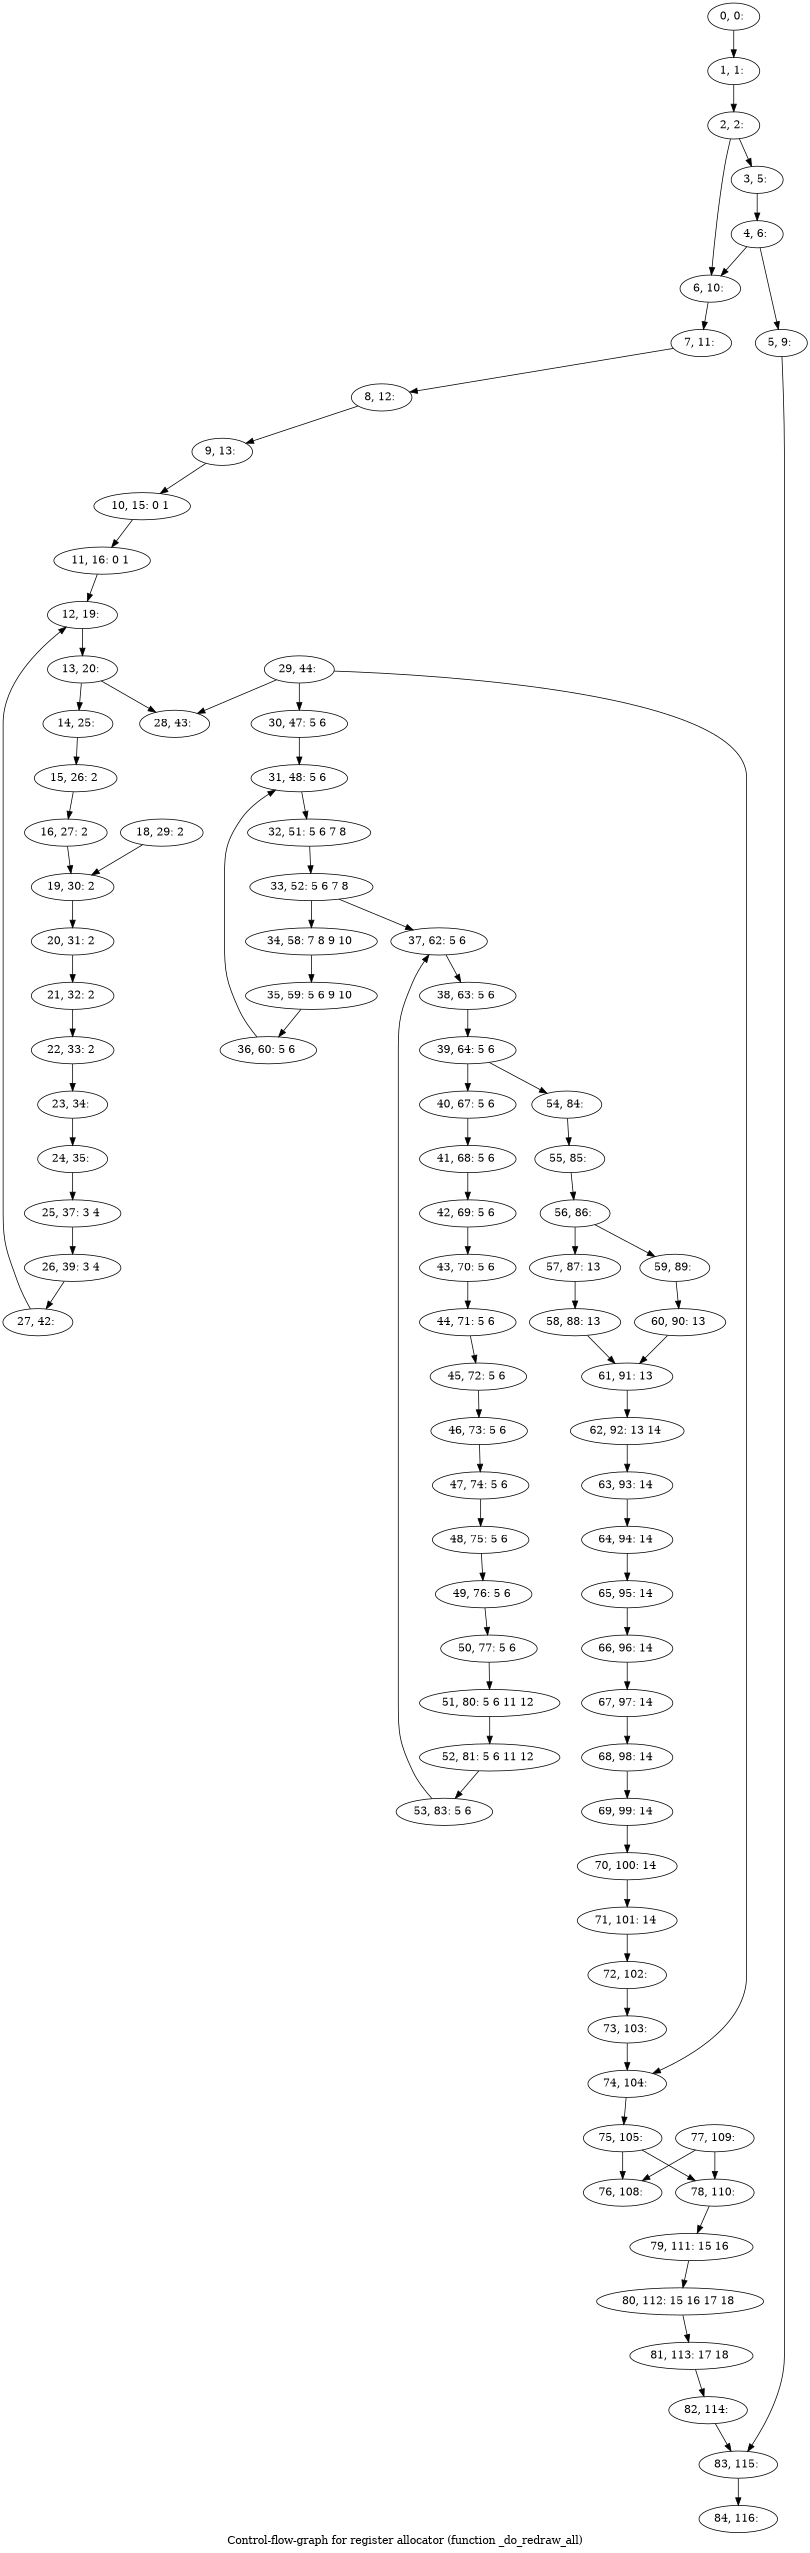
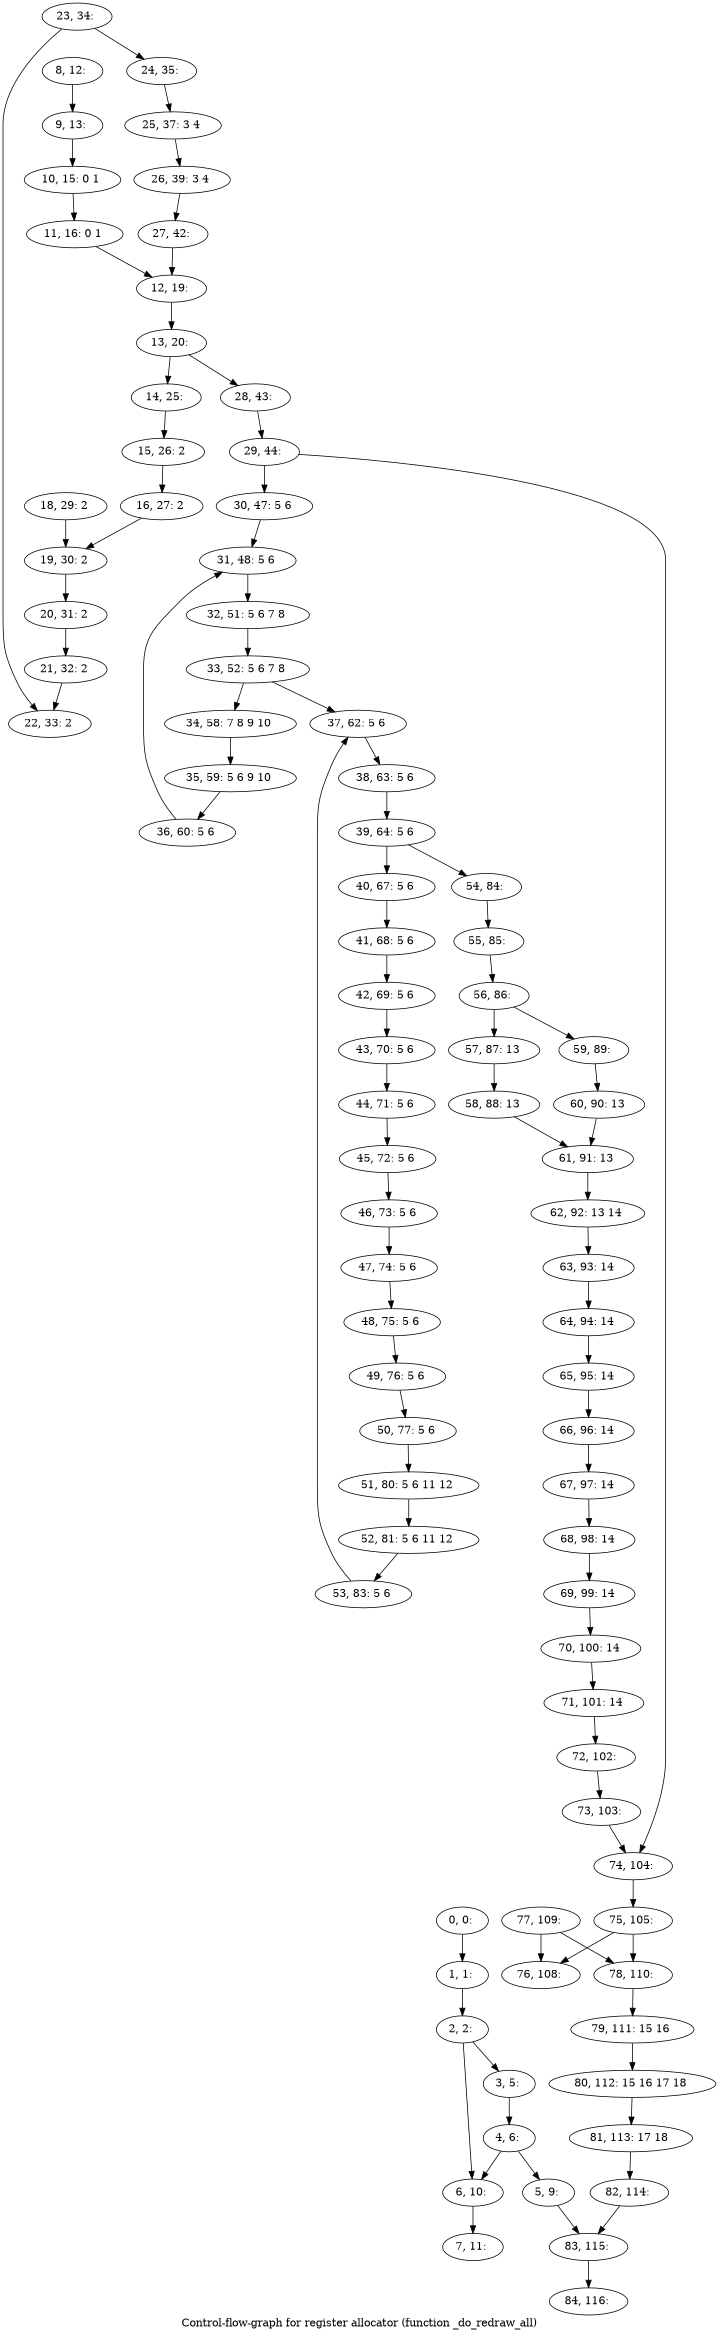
edge "7, 11:" -> "8, 12:": removed
edge "29, 44:" -> "28, 43:": reversed
edge "22, 33: 2" -> "23, 34:": reversed
